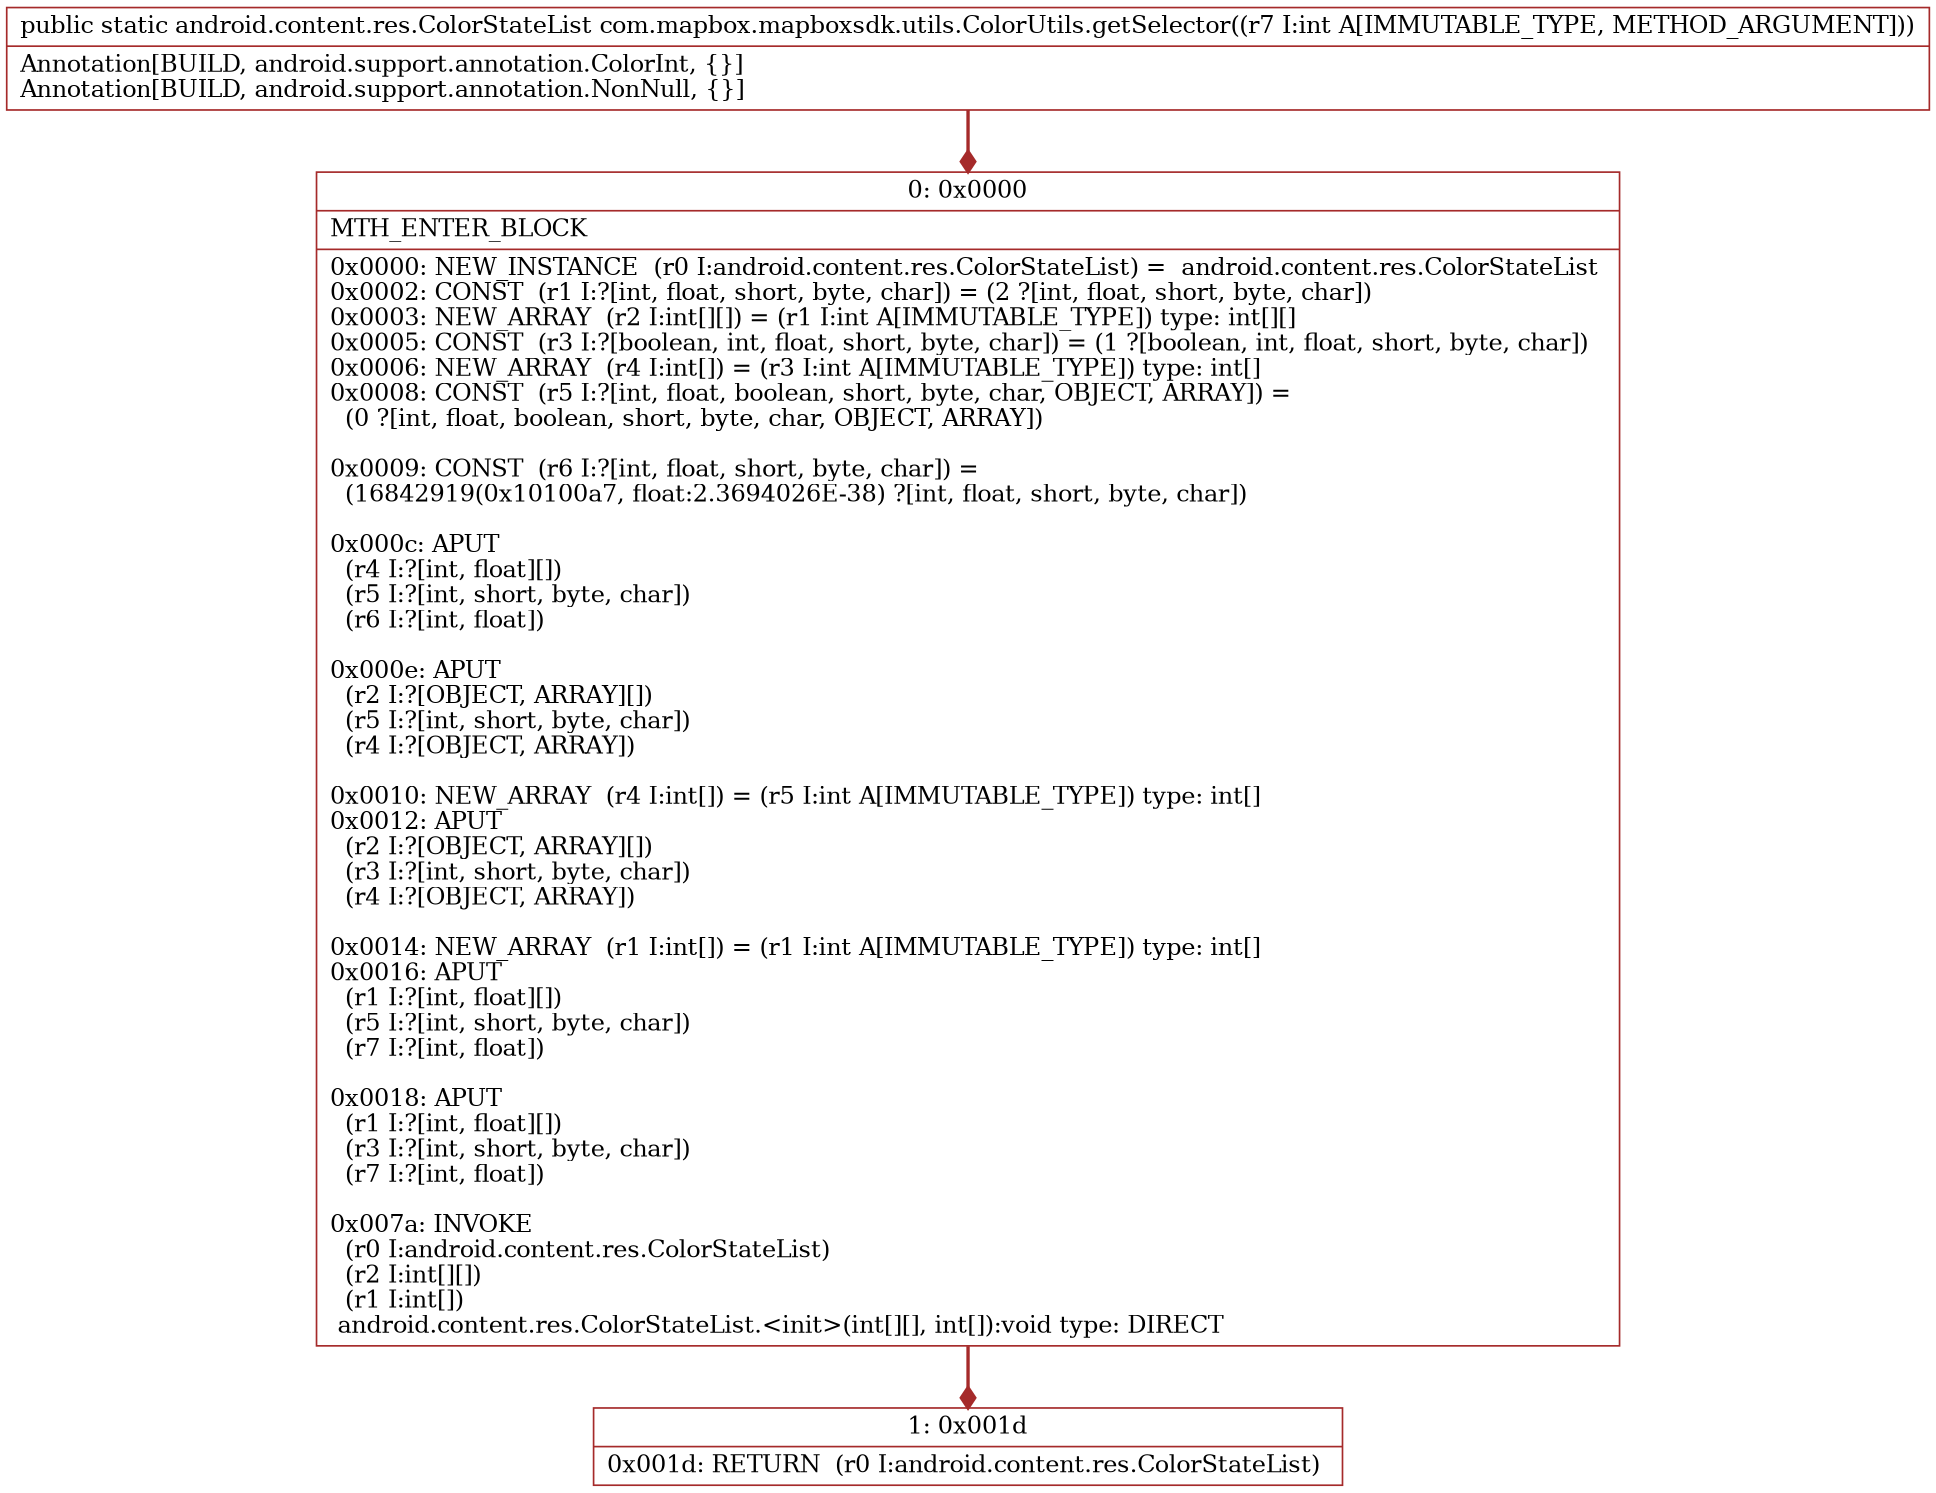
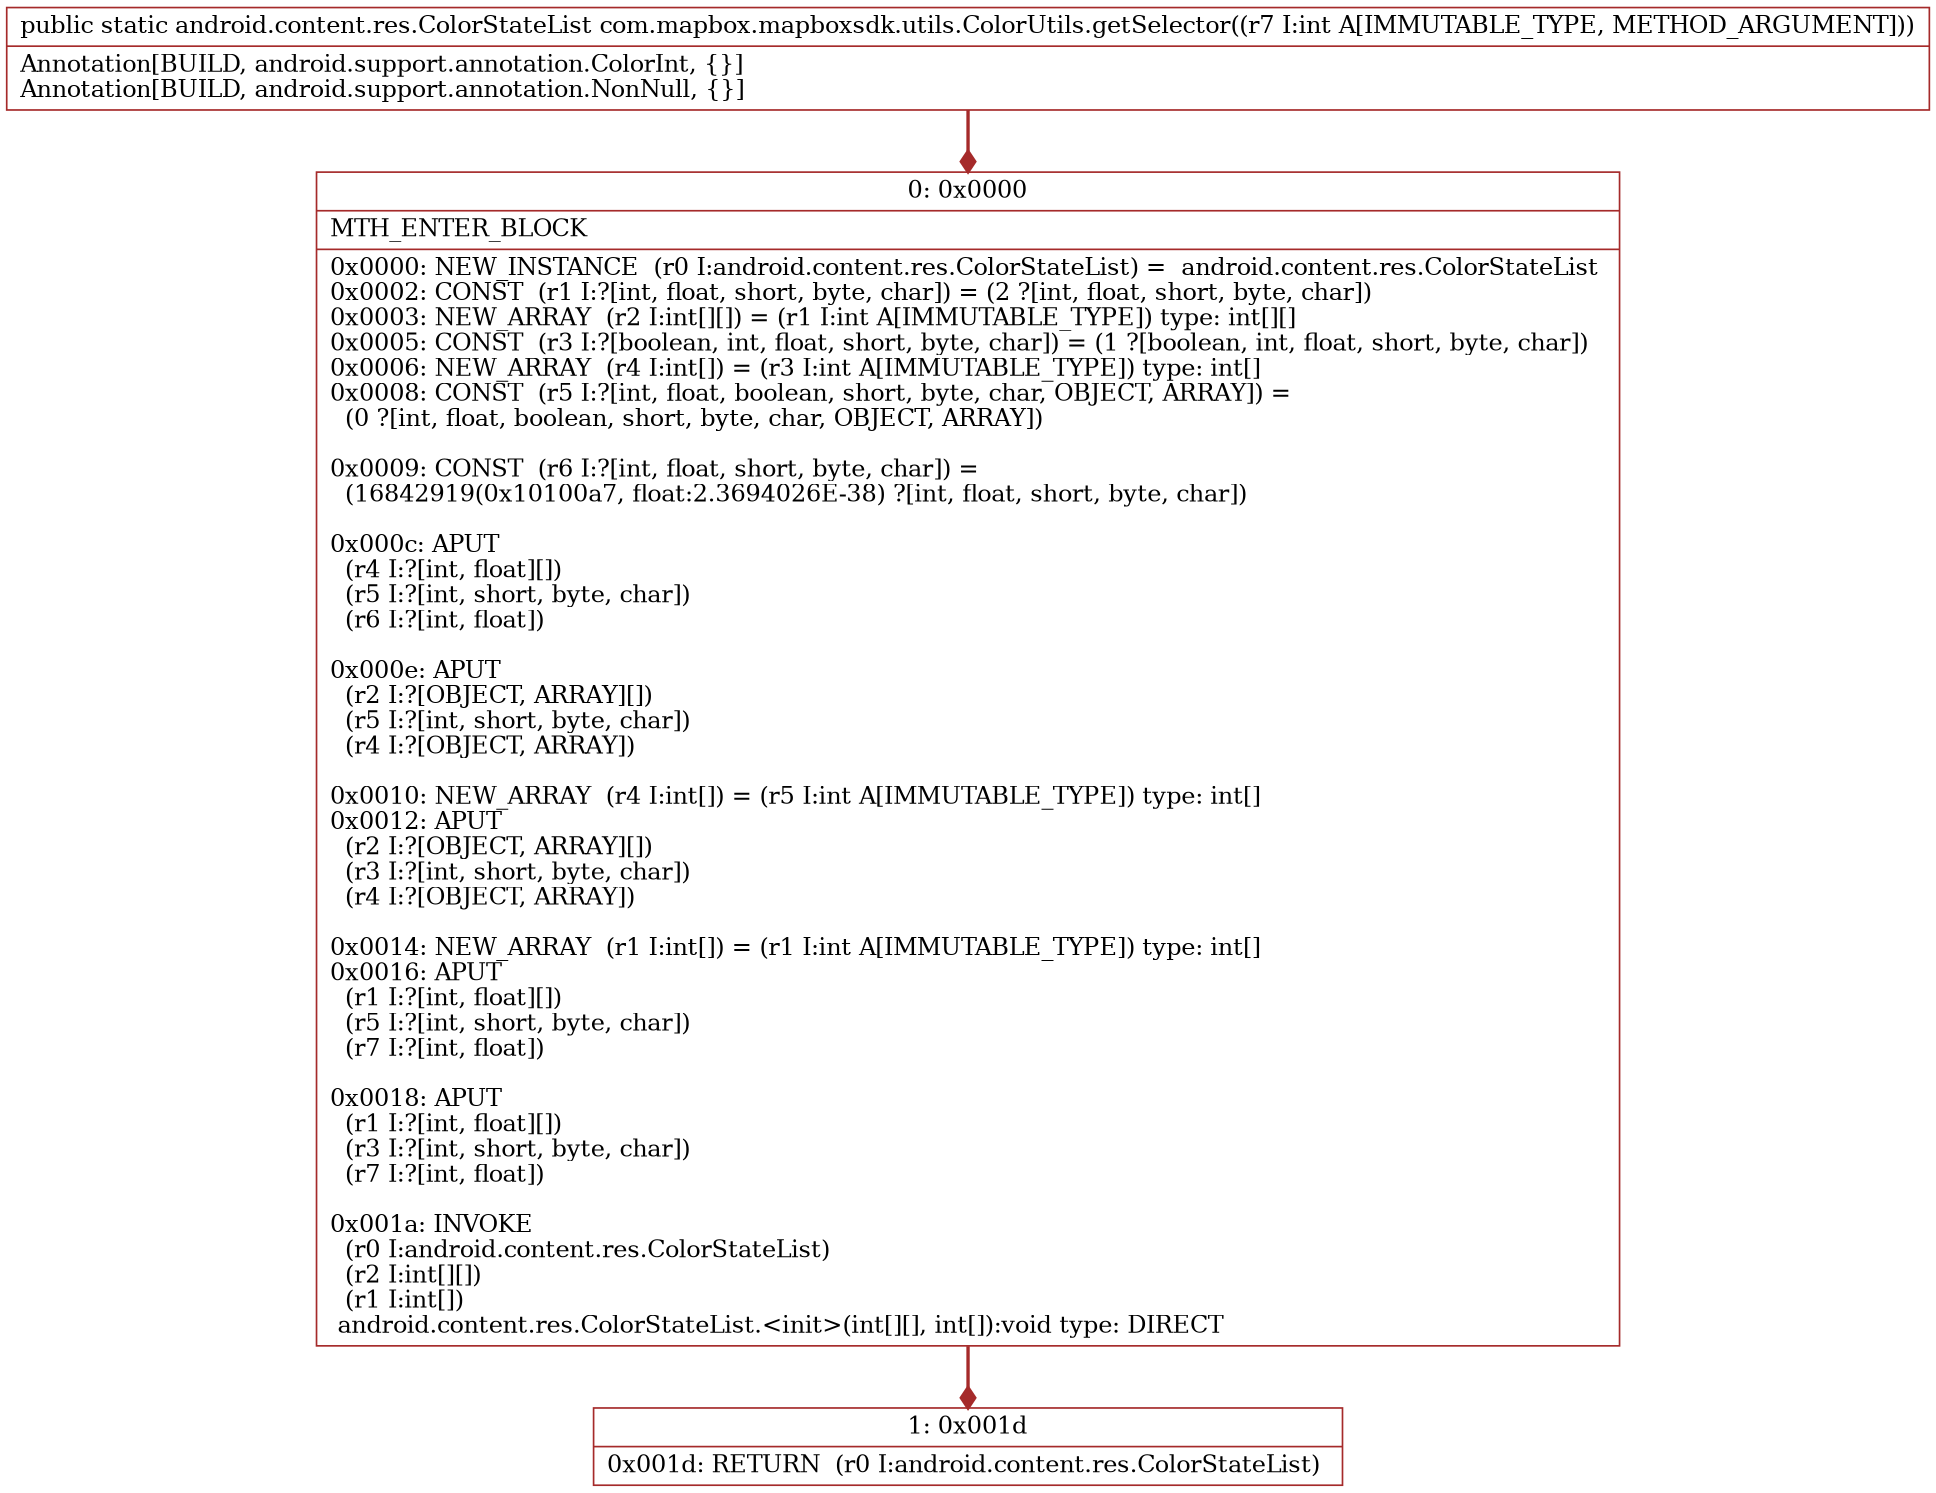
node "0: 0x0000": text "0x007a: INVOKE" -> "0x001a: INVOKE"
